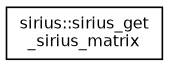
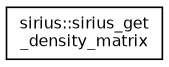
node "sirius::sirius_get _sirius_matrix": label "sirius::sirius_get _sirius_matrix" -> "sirius::sirius_get _density_matrix"
